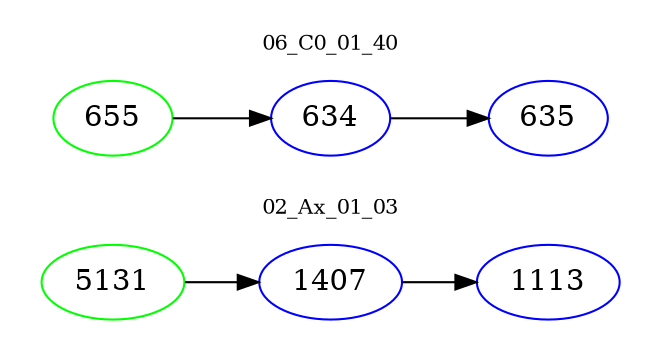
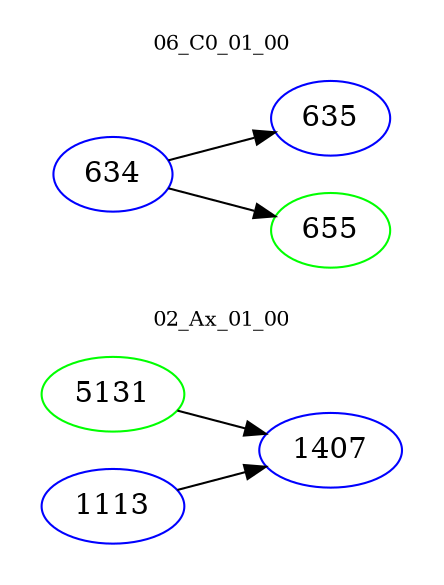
cluster "06_C0_01_40": label "06_C0_01_40" -> "06_C0_01_00"
edge "655" -> "634": reversed
cluster "02_Ax_01_03": label "02_Ax_01_03" -> "02_Ax_01_00"
edge "1407" -> "1113": reversed
